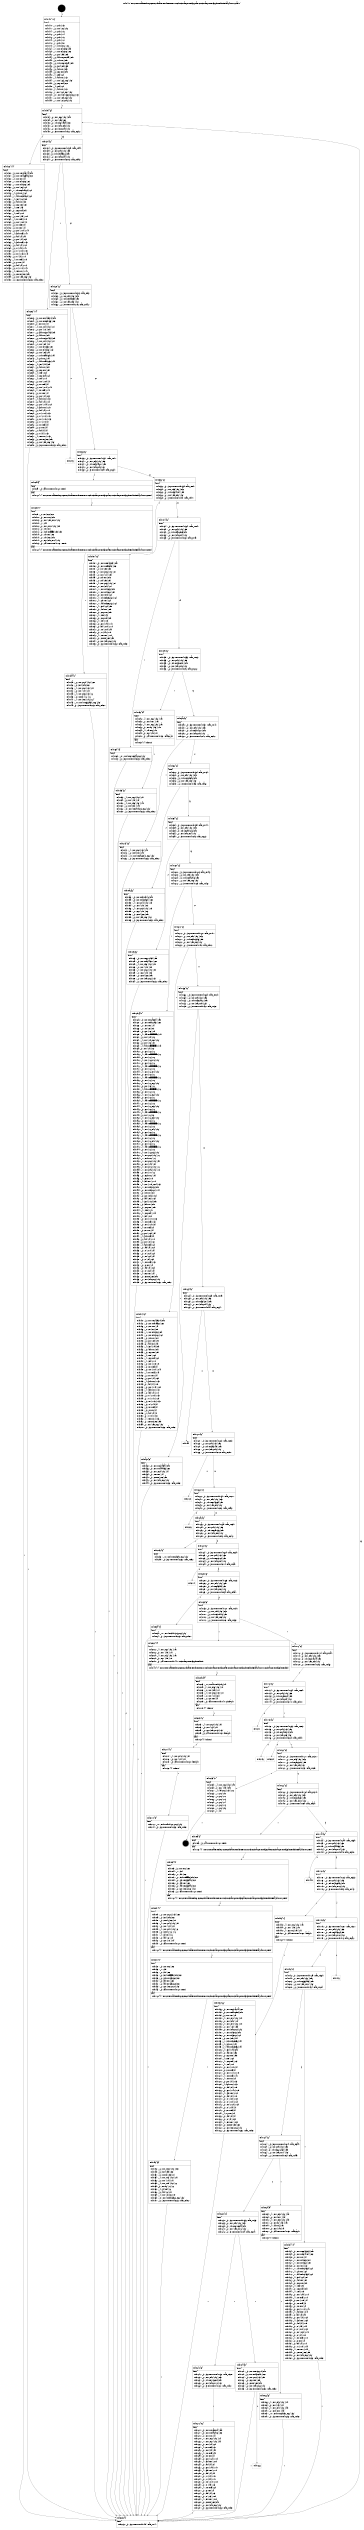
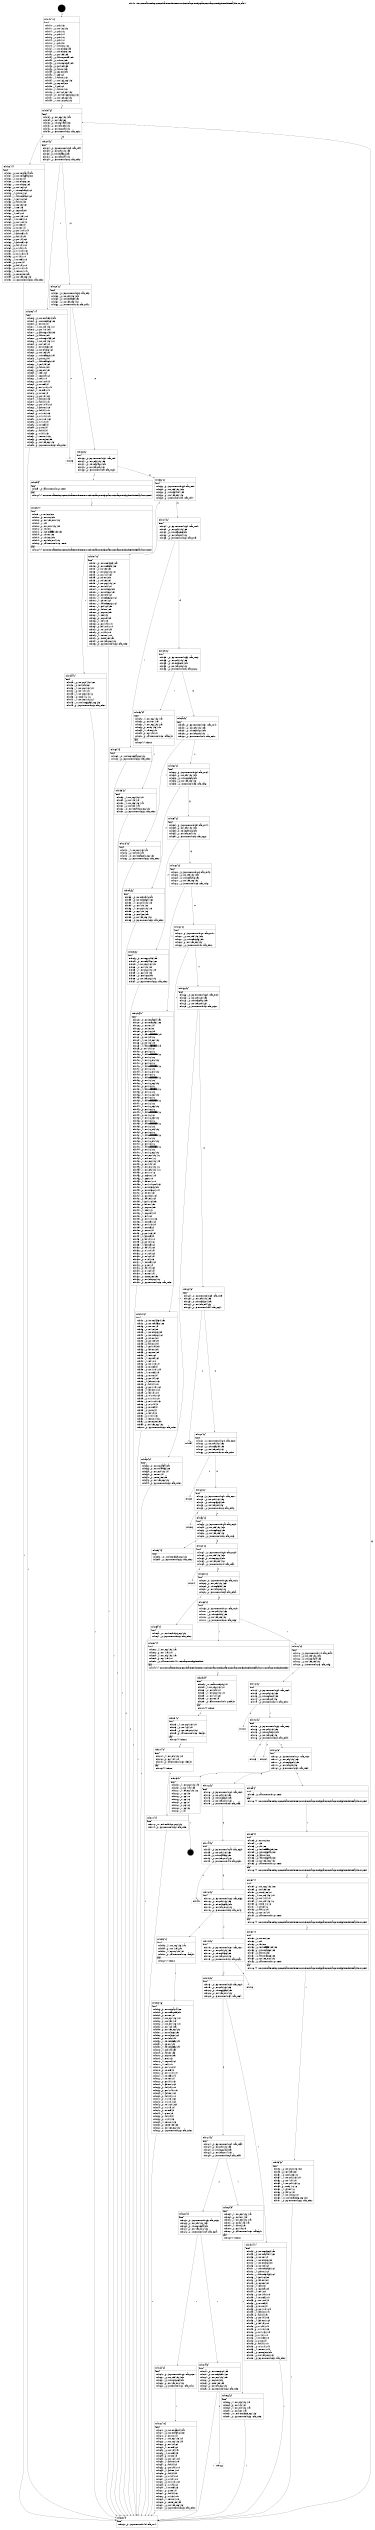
edge "0x401788 [28]" -> "0x401eca [5]": now "0x40176c [28]" -> "0x401eca [5]"
